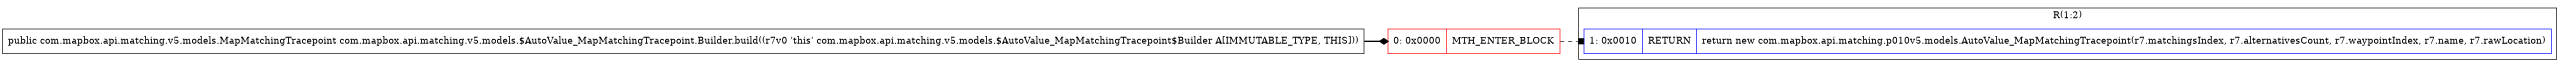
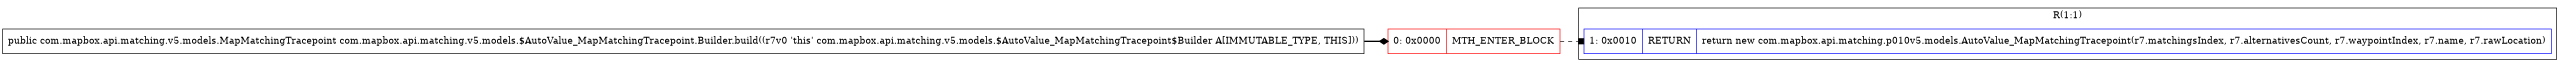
cluster "R(1:2)": label "R(1:2)" -> "R(1:1)"
